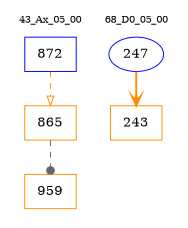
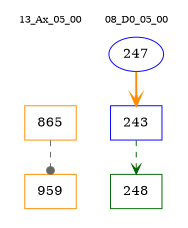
cluster "43_Ax_05_00": label "43_Ax_05_00" -> "13_Ax_05_00"
cluster "68_D0_05_00": label "68_D0_05_00" -> "08_D0_05_00"
node "872": removed
node "243": color darkorange -> blue
node "248": added
